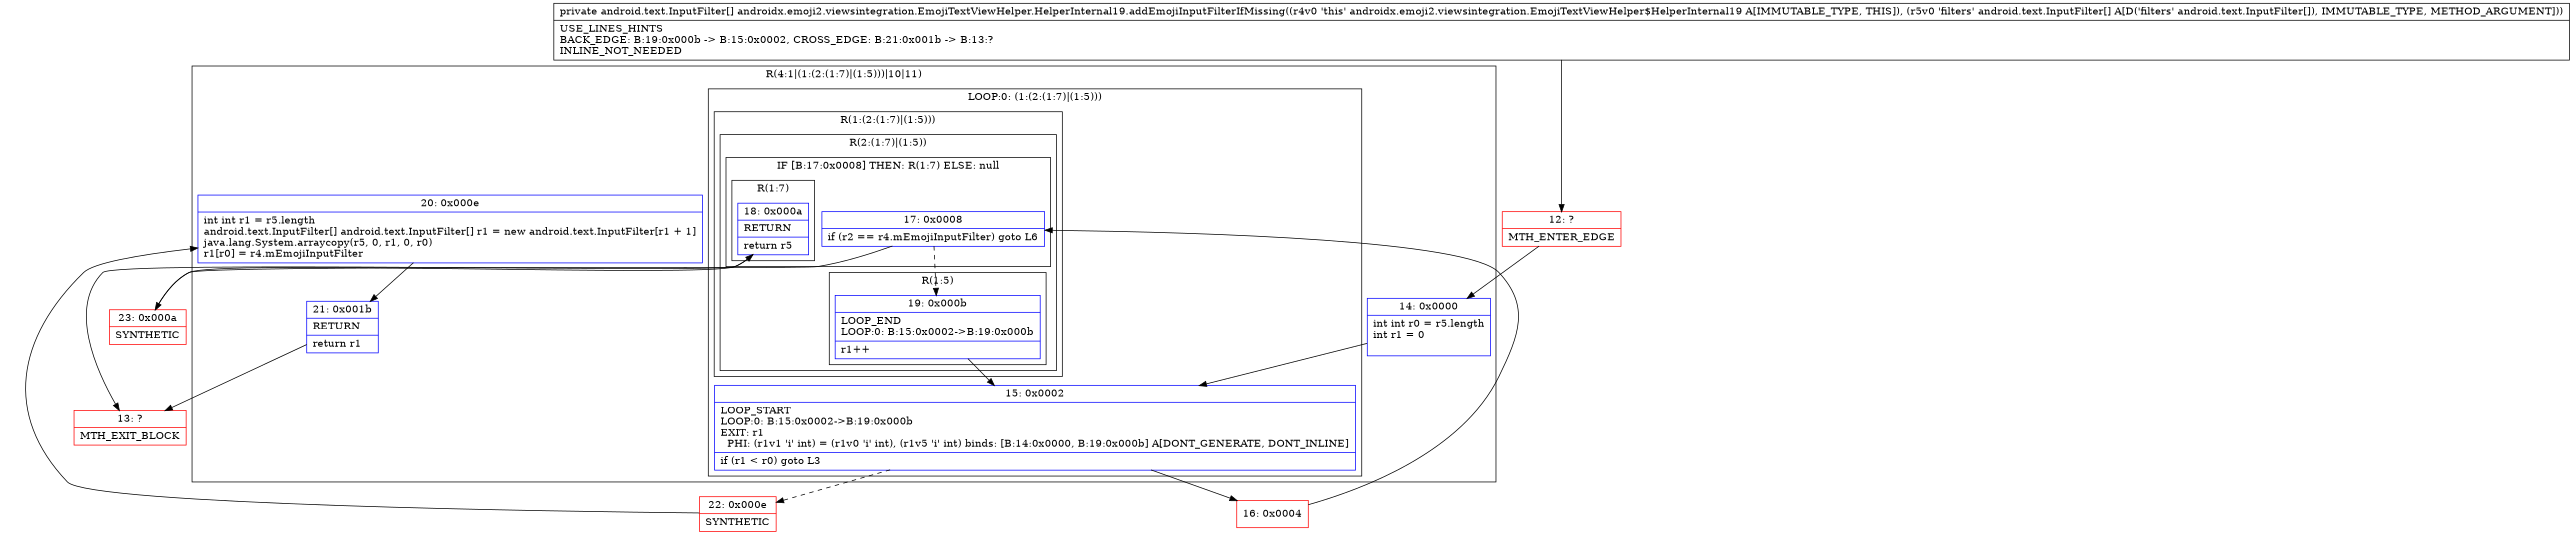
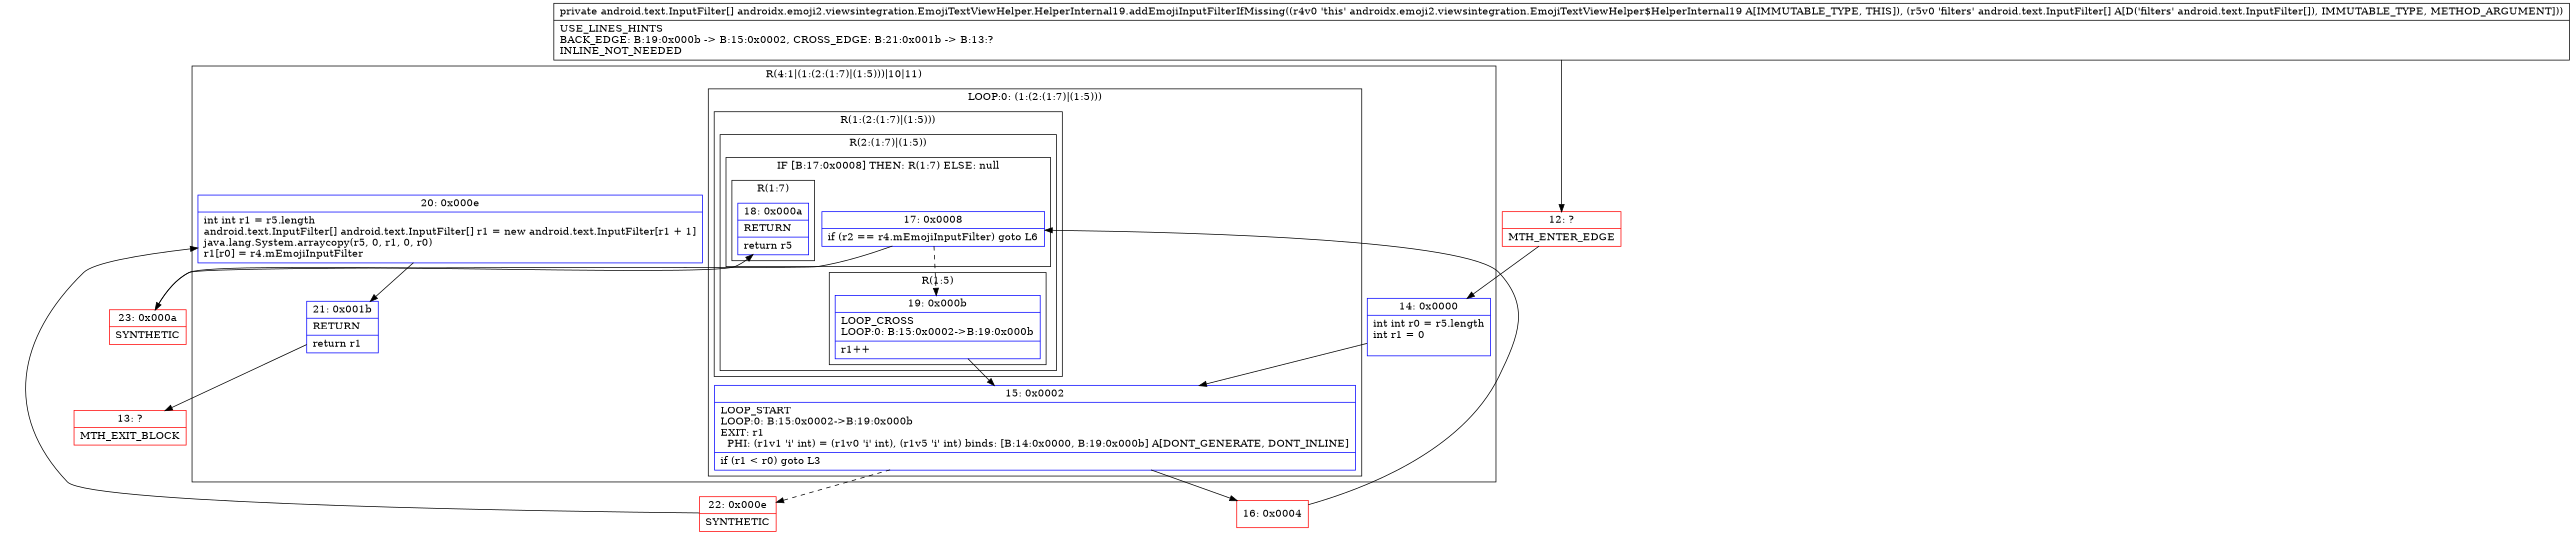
edge "18: 0x000a" -> "13: ?": removed
node "19: 0x000b": text "LOOP_END" -> "LOOP_CROSS"
